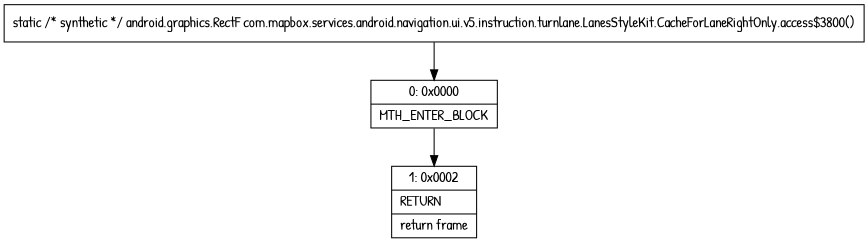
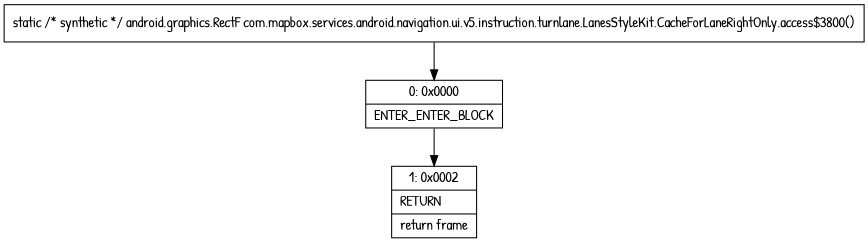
node "0: 0x0000": text "MTH_ENTER_BLOCK" -> "ENTER_ENTER_BLOCK"
